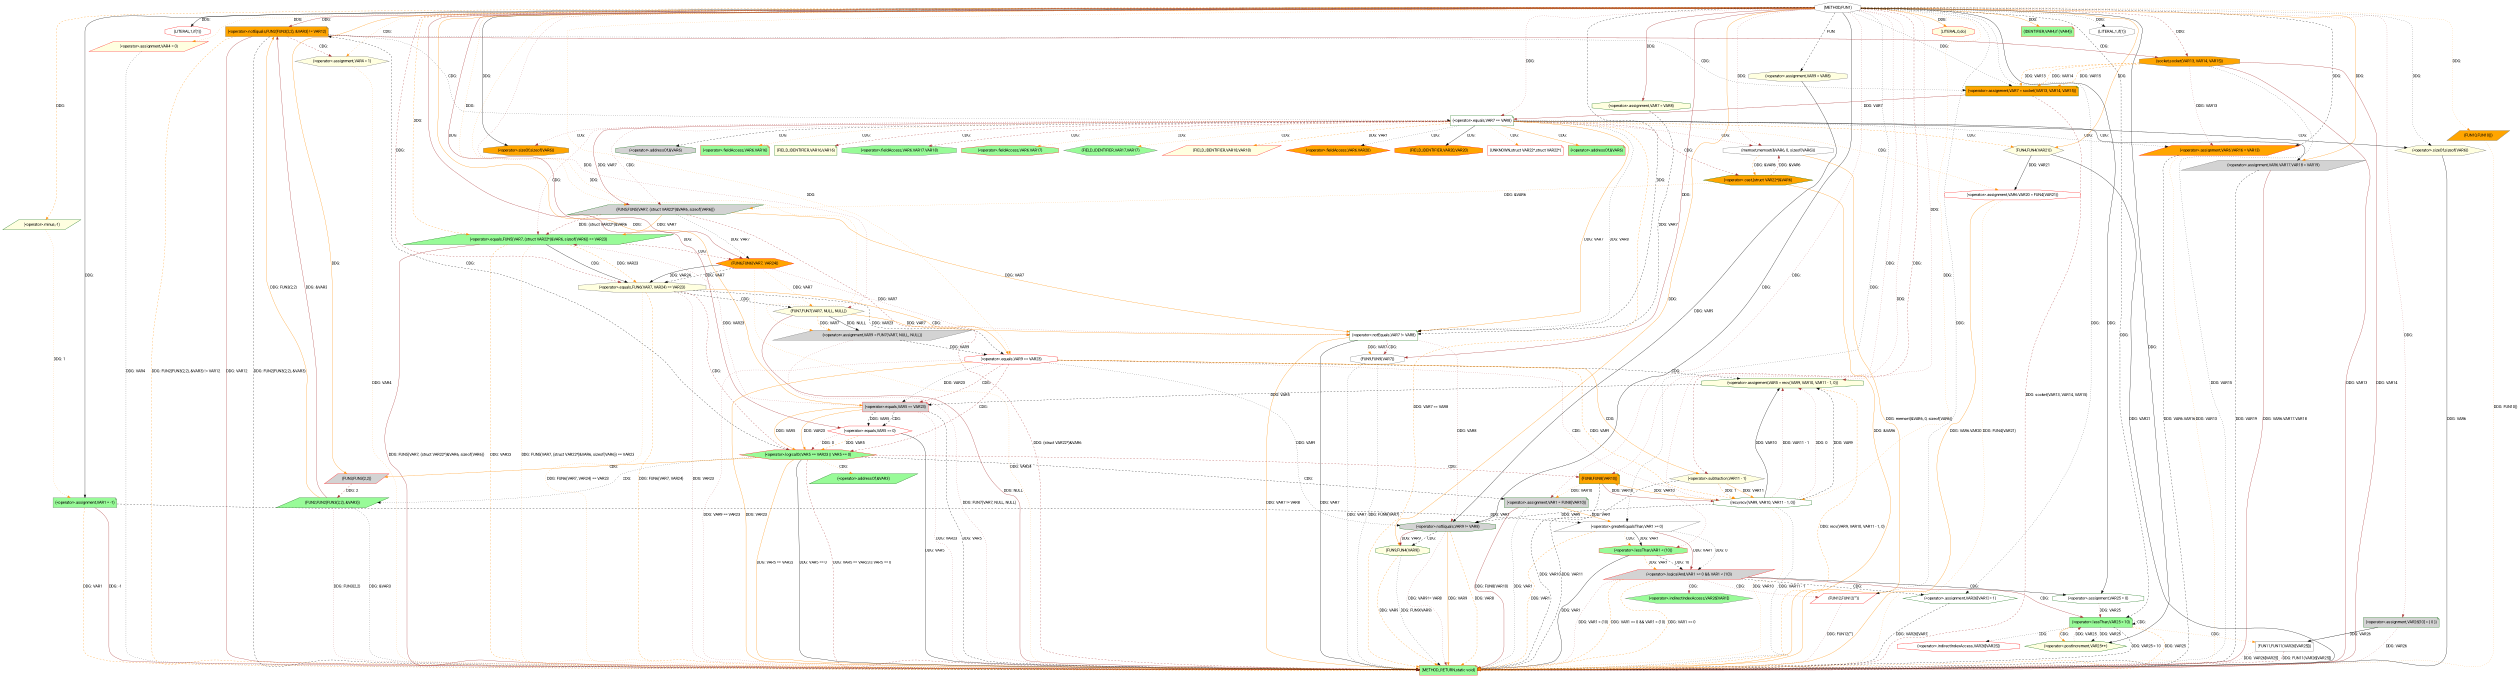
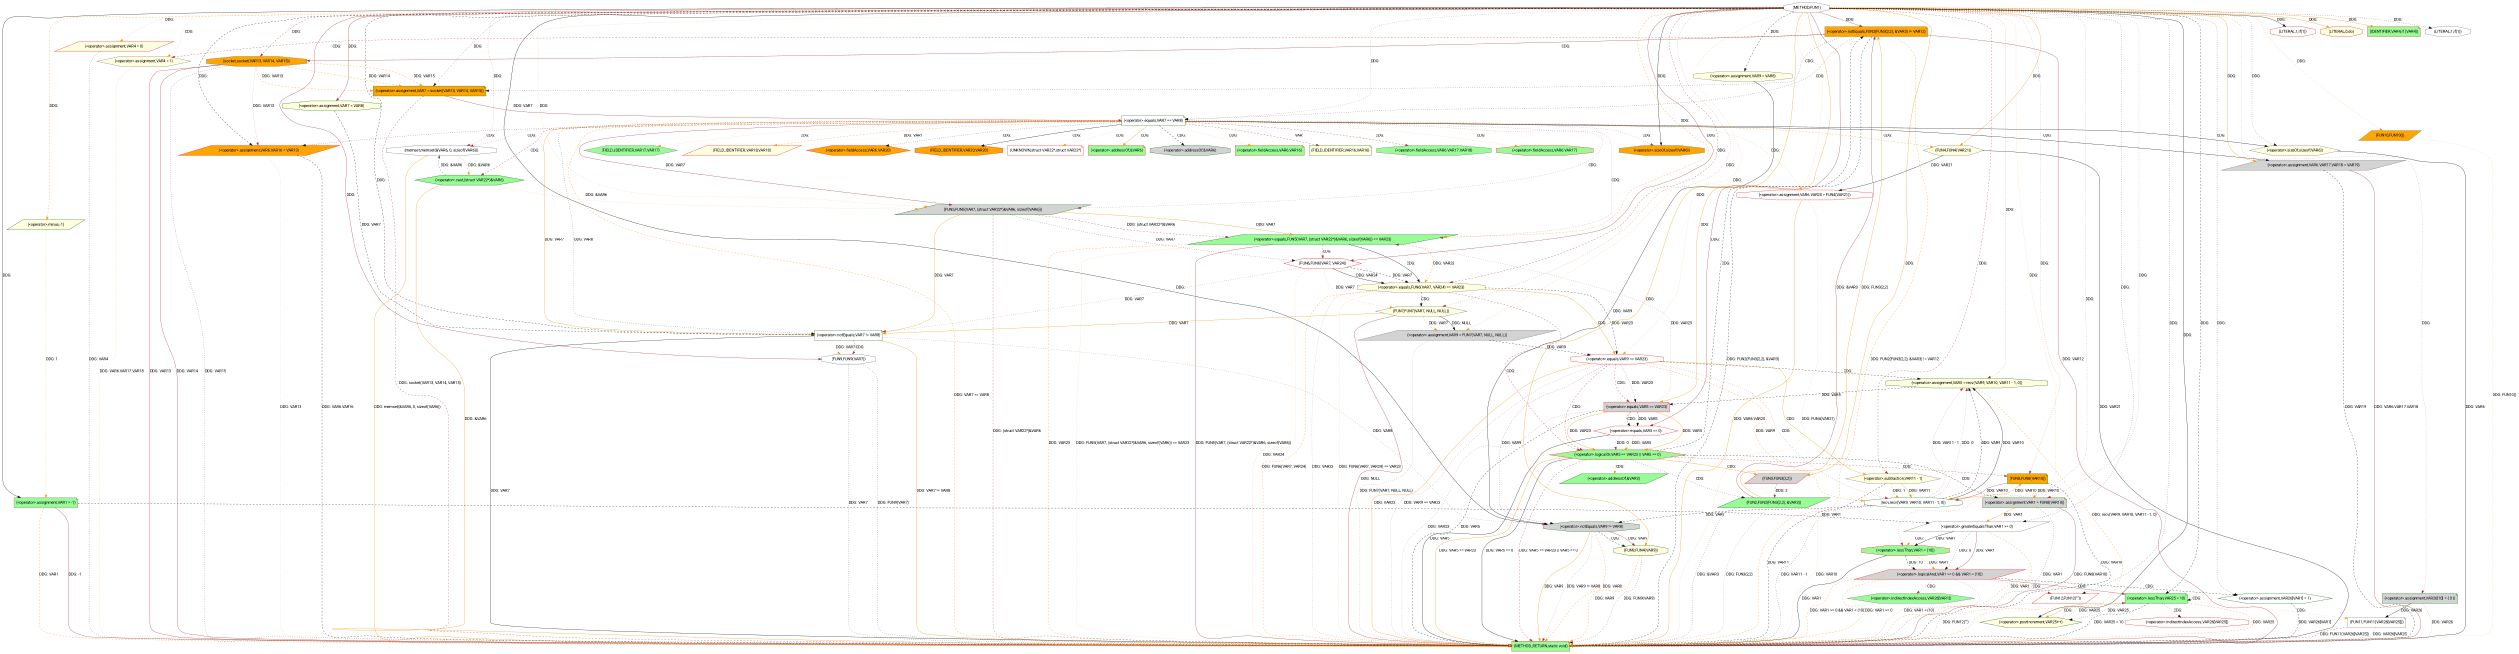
edge "(METHOD,FUN1)" -> "(<operator>.assignment,VAR9 = VAR8)": label "FUN: " -> "DDG: "
edge "(<operator>.equals,VAR7 == VAR8)" -> "(FIELD_IDENTIFIER,VAR16,VAR16)": label "CDG: " -> "VAR: "
node "(<operator>.cast,(struct VAR22*)&VAR6)": fillcolor orange -> palegreen
node "(FUN6,FUN6(VAR7, VAR24))": fillcolor orange -> white
edge "(<operator>.assignment,VAR4 = 1)" -> "(METHOD_RETURN,static void)": label "DDG: VAR4" -> "DDG: VAR6.VAR17.VAR18"
node "(<operator>.assignment,VAR25 = 0)": removed
